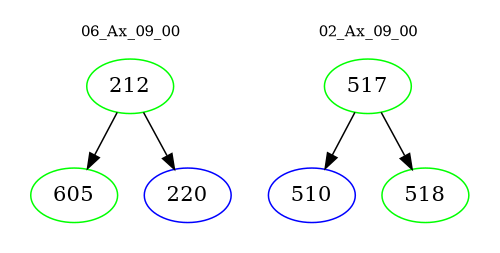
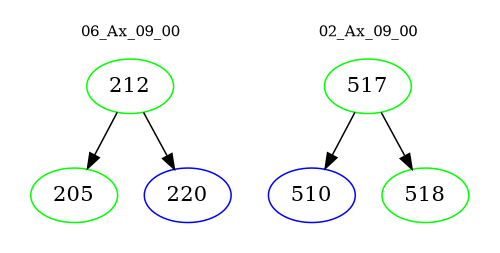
node "605": label "605" -> "205"
